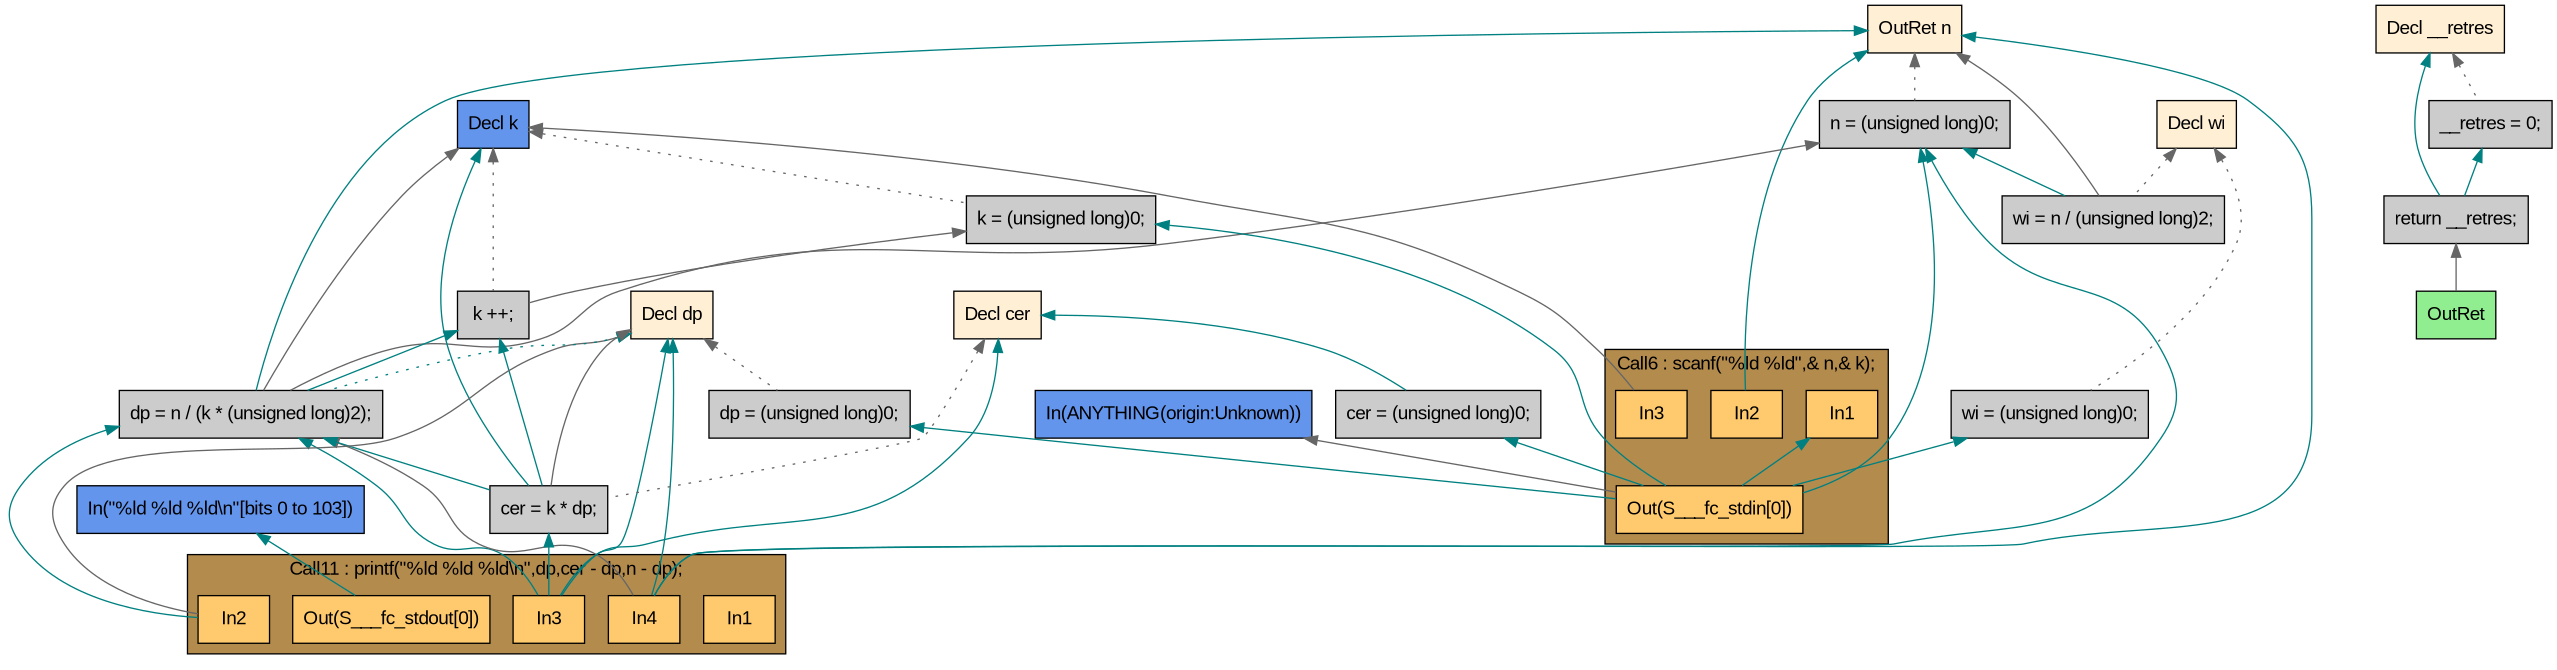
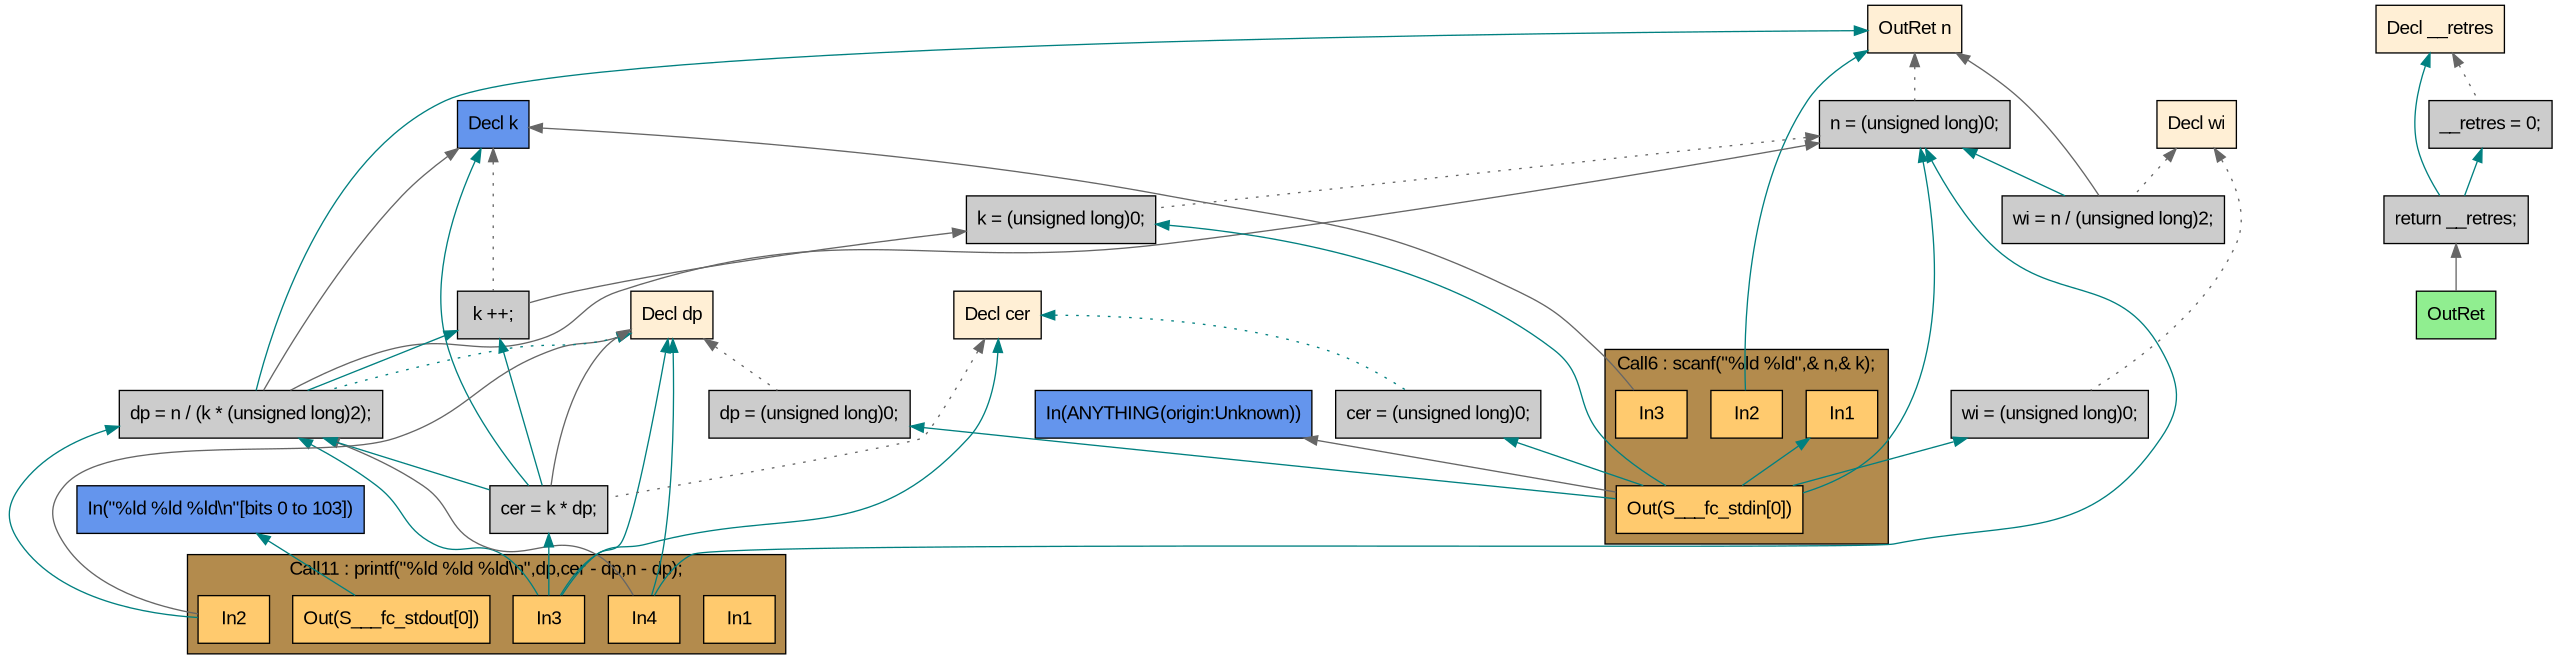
edge "k = (unsigned long)0;" -> "Decl k": now "k = (unsigned long)0;" -> "n = (unsigned long)0;"
edge "cer = (unsigned long)0;" -> "Decl cer": style solid -> dotted
edge "In4" -> "OutRet n": removed
